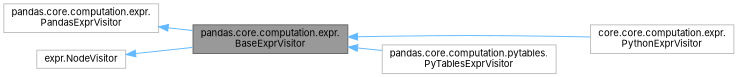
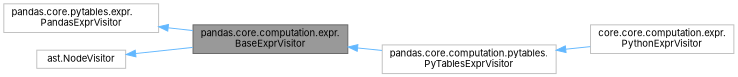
node "pandas.core.computation.expr. PandasExprVisitor": label "pandas.core.computation.expr. PandasExprVisitor" -> "pandas.core.pytables.expr. PandasExprVisitor"
edge "core.core.computation.expr. PythonExprVisitor" -> "pandas.core.computation.expr. BaseExprVisitor": now "core.core.computation.expr. PythonExprVisitor" -> "pandas.core.computation.pytables. PyTablesExprVisitor"
node "expr.NodeVisitor": label "expr.NodeVisitor" -> "ast.NodeVisitor"
